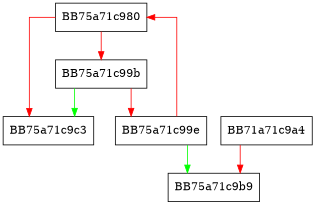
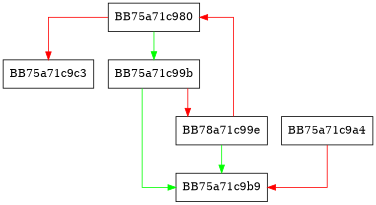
edge "BB75a71c980" -> "BB75a71c99b": color red -> green
edge "BB75a71c99b" -> "BB75a71c9c3": now "BB75a71c99b" -> "BB75a71c9b9"
node "BB75a71c99e": label "BB75a71c99e" -> "BB78a71c99e"
node "BB71a71c9a4": label "BB71a71c9a4" -> "BB75a71c9a4"
